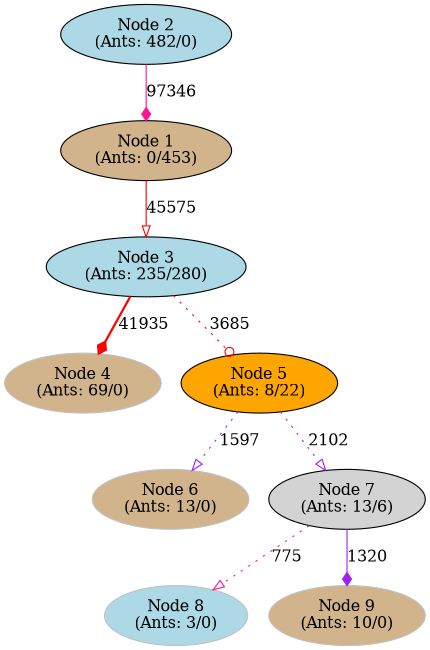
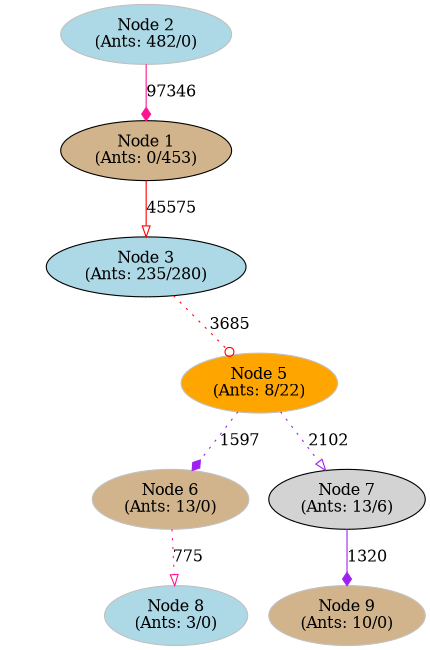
node "Node 2 (Ants: 482/0)": color black -> gray
node "Node 4 (Ants: 69/0)": removed
node "Node 5 (Ants: 8/22)": color black -> gray
edge "Node 5 (Ants: 8/22)" -> "Node 6 (Ants: 13/0)": arrowhead onormal -> diamond
edge "Node 7 (Ants: 13/6)" -> "Node 8 (Ants: 3/0)": now "Node 6 (Ants: 13/0)" -> "Node 8 (Ants: 3/0)"
